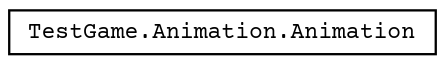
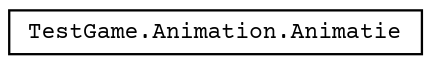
node "TestGame.Animation.Animation": label "TestGame.Animation.Animation" -> "TestGame.Animation.Animatie"
